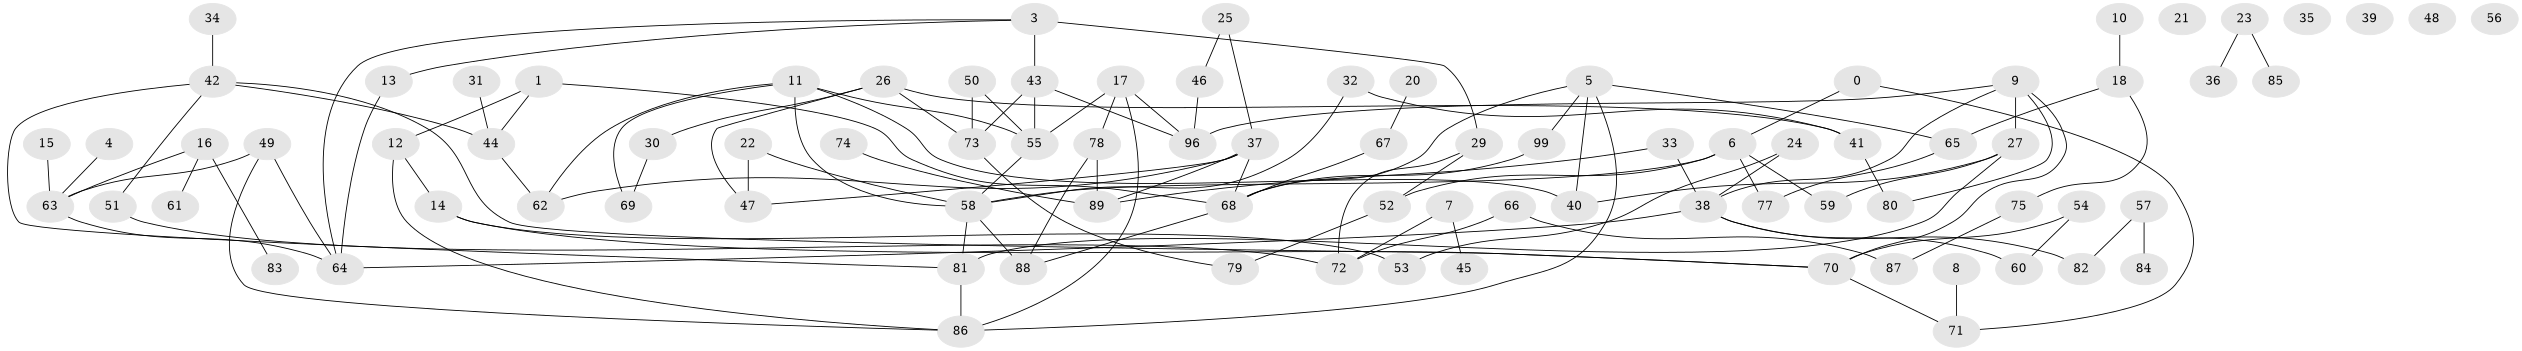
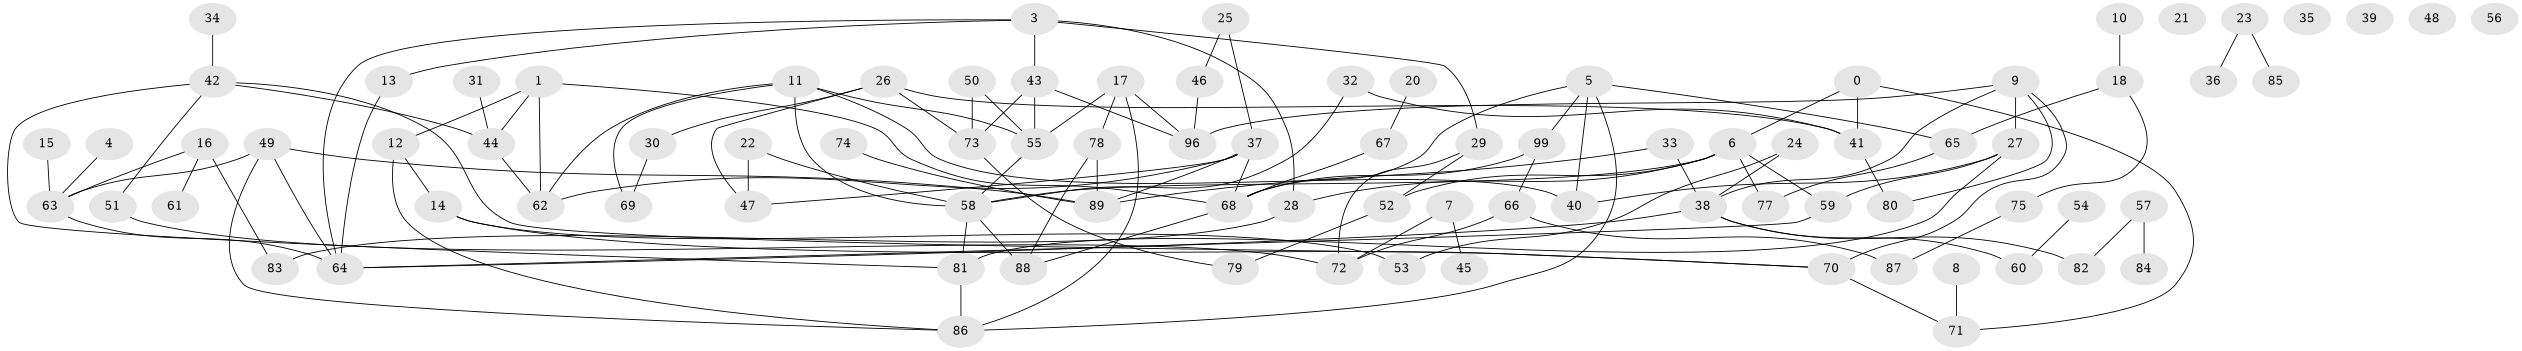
edge "0" -- "41": added
edge "1" -- "62": added
edge "49" -- "89": added
edge "99" -- "66": added
node "28": added
edge "54" -- "70": removed
edge "59" -- "64": added
